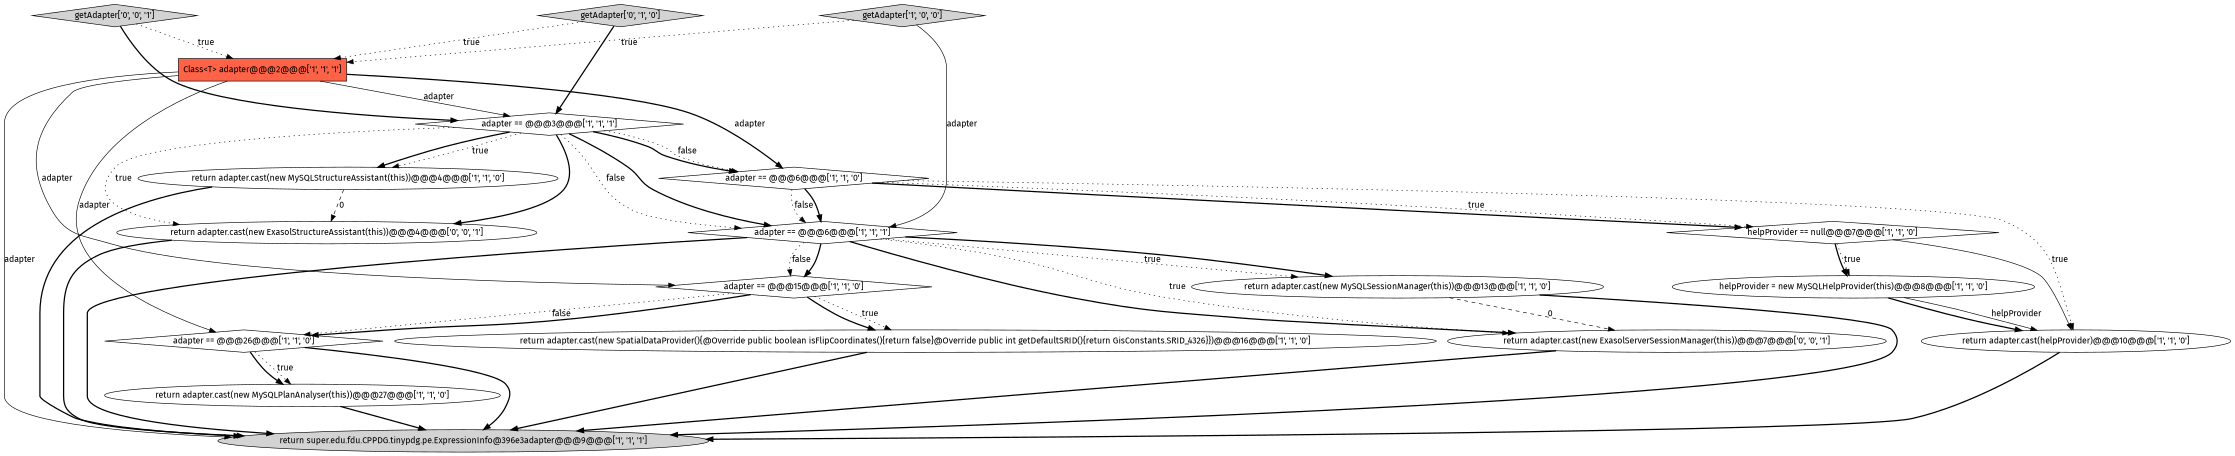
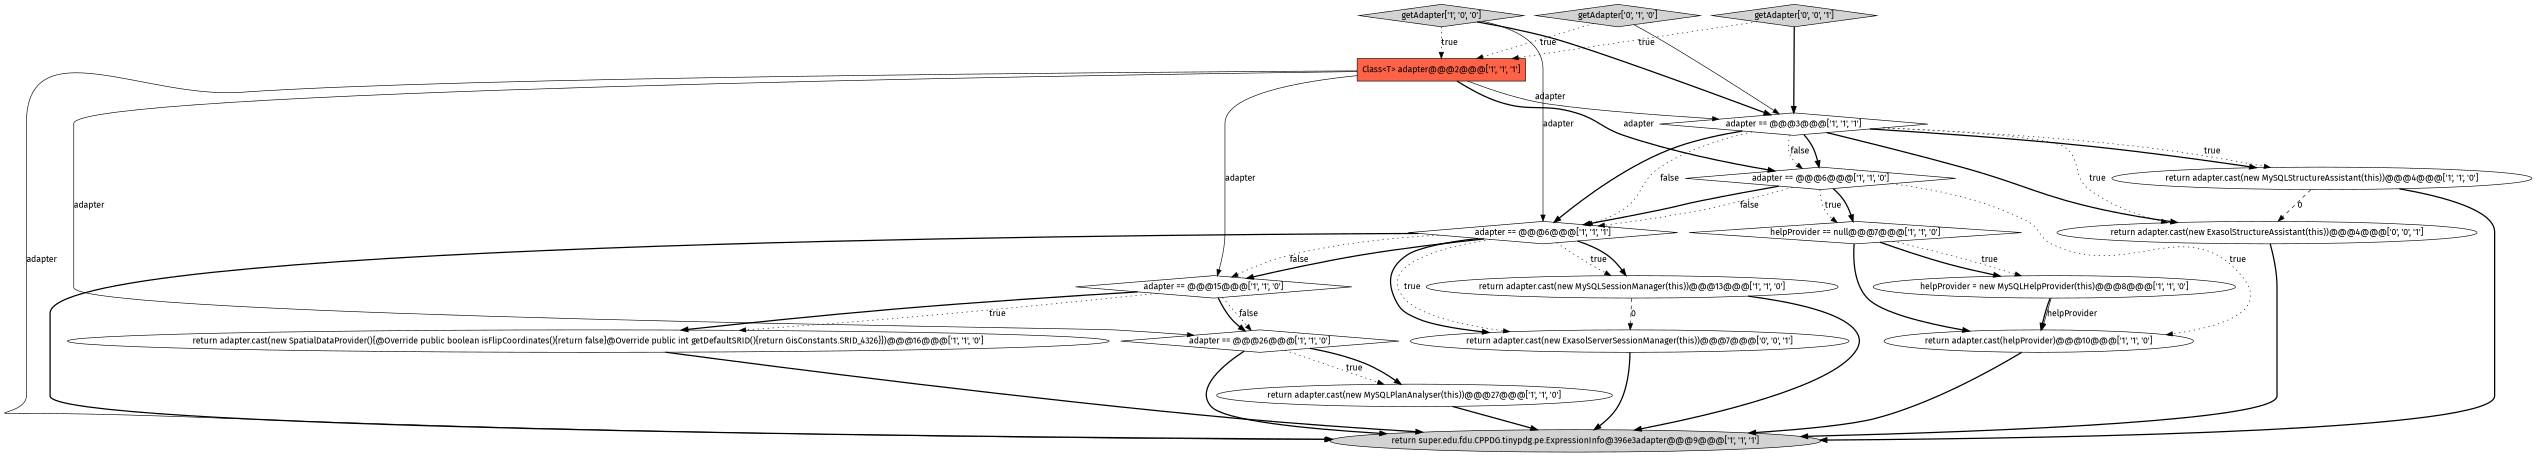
edge "getAdapter['1', '0', '0']" -> "adapter == @@@3@@@['1', '1', '1']": added
edge "getAdapter['0', '1', '0']" -> "adapter == @@@3@@@['1', '1', '1']": style bold -> solid
edge "helpProvider == null@@@7@@@['1', '1', '0']" -> "return adapter.cast(helpProvider)@@@10@@@['1', '1', '0']": style solid -> bold
